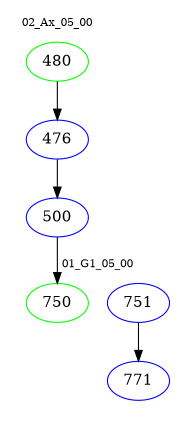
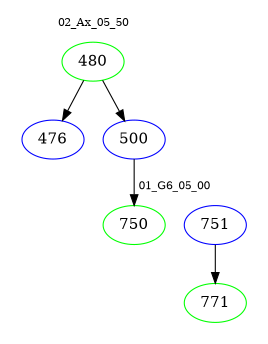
cluster "02_Ax_05_00": label "02_Ax_05_00" -> "02_Ax_05_50"
edge "476" -> "500": now "480" -> "500"
cluster "01_G1_05_00": label "01_G1_05_00" -> "01_G6_05_00"
node "771": color blue -> green
